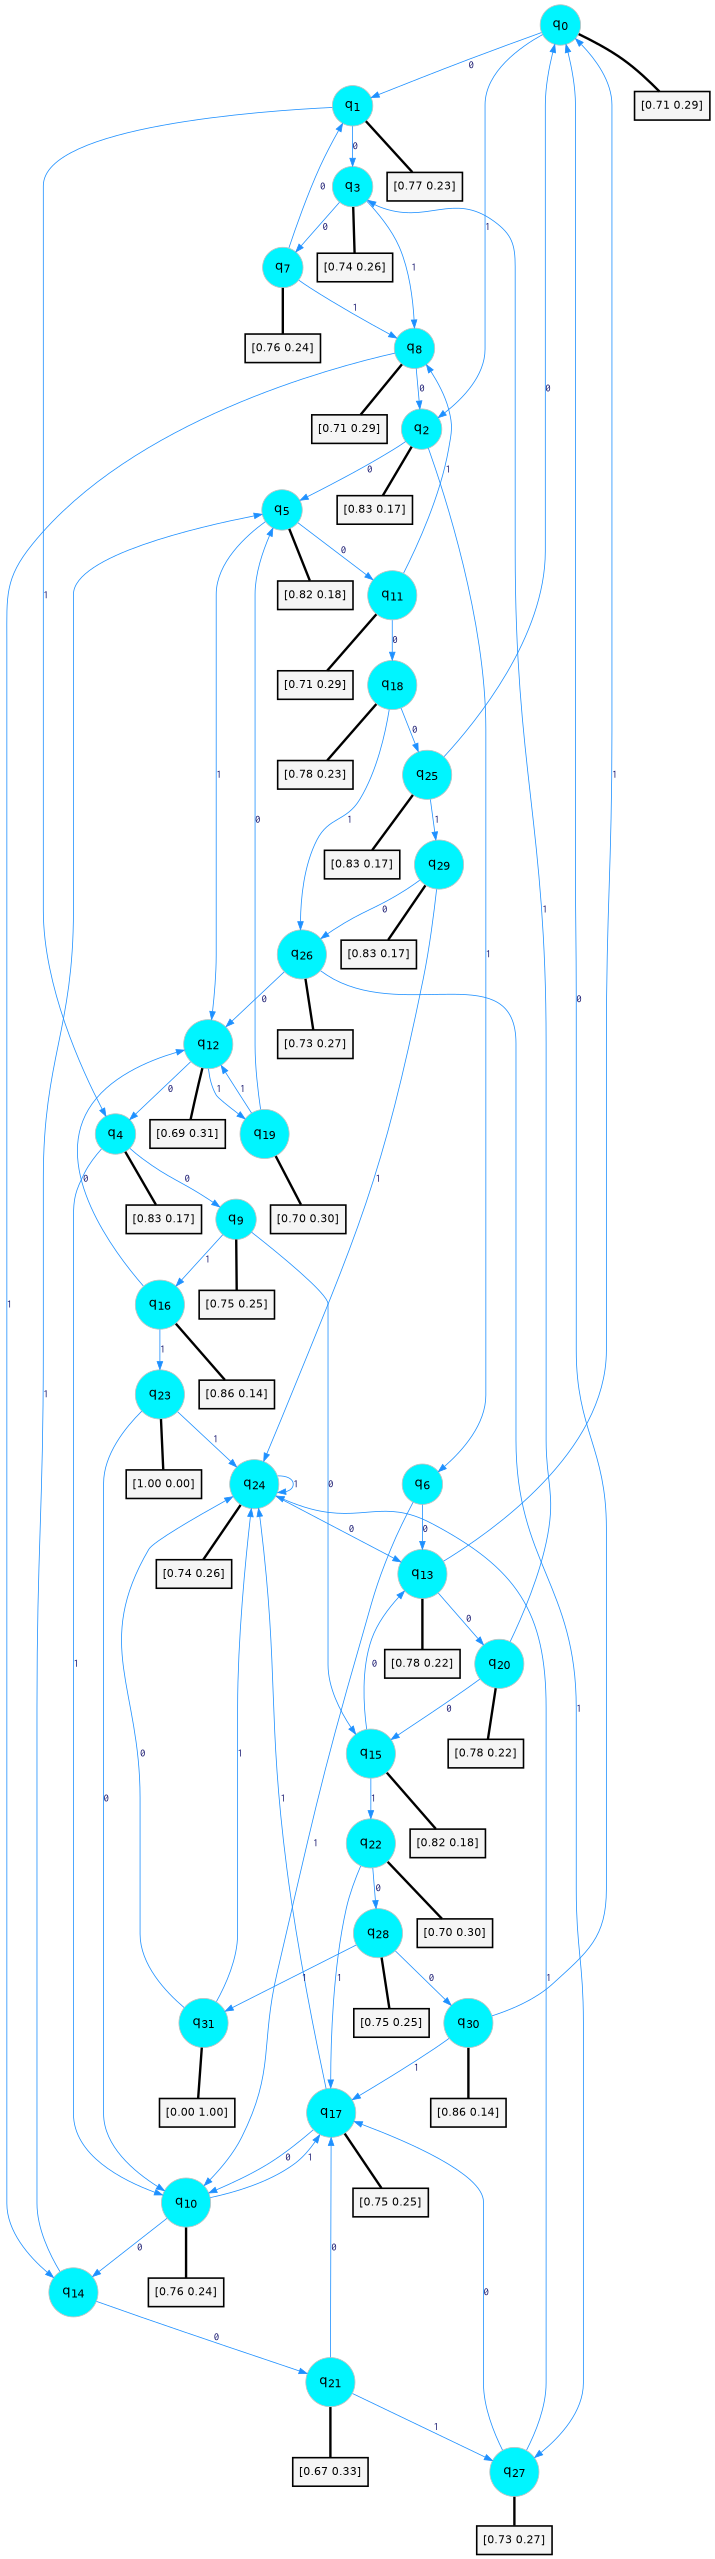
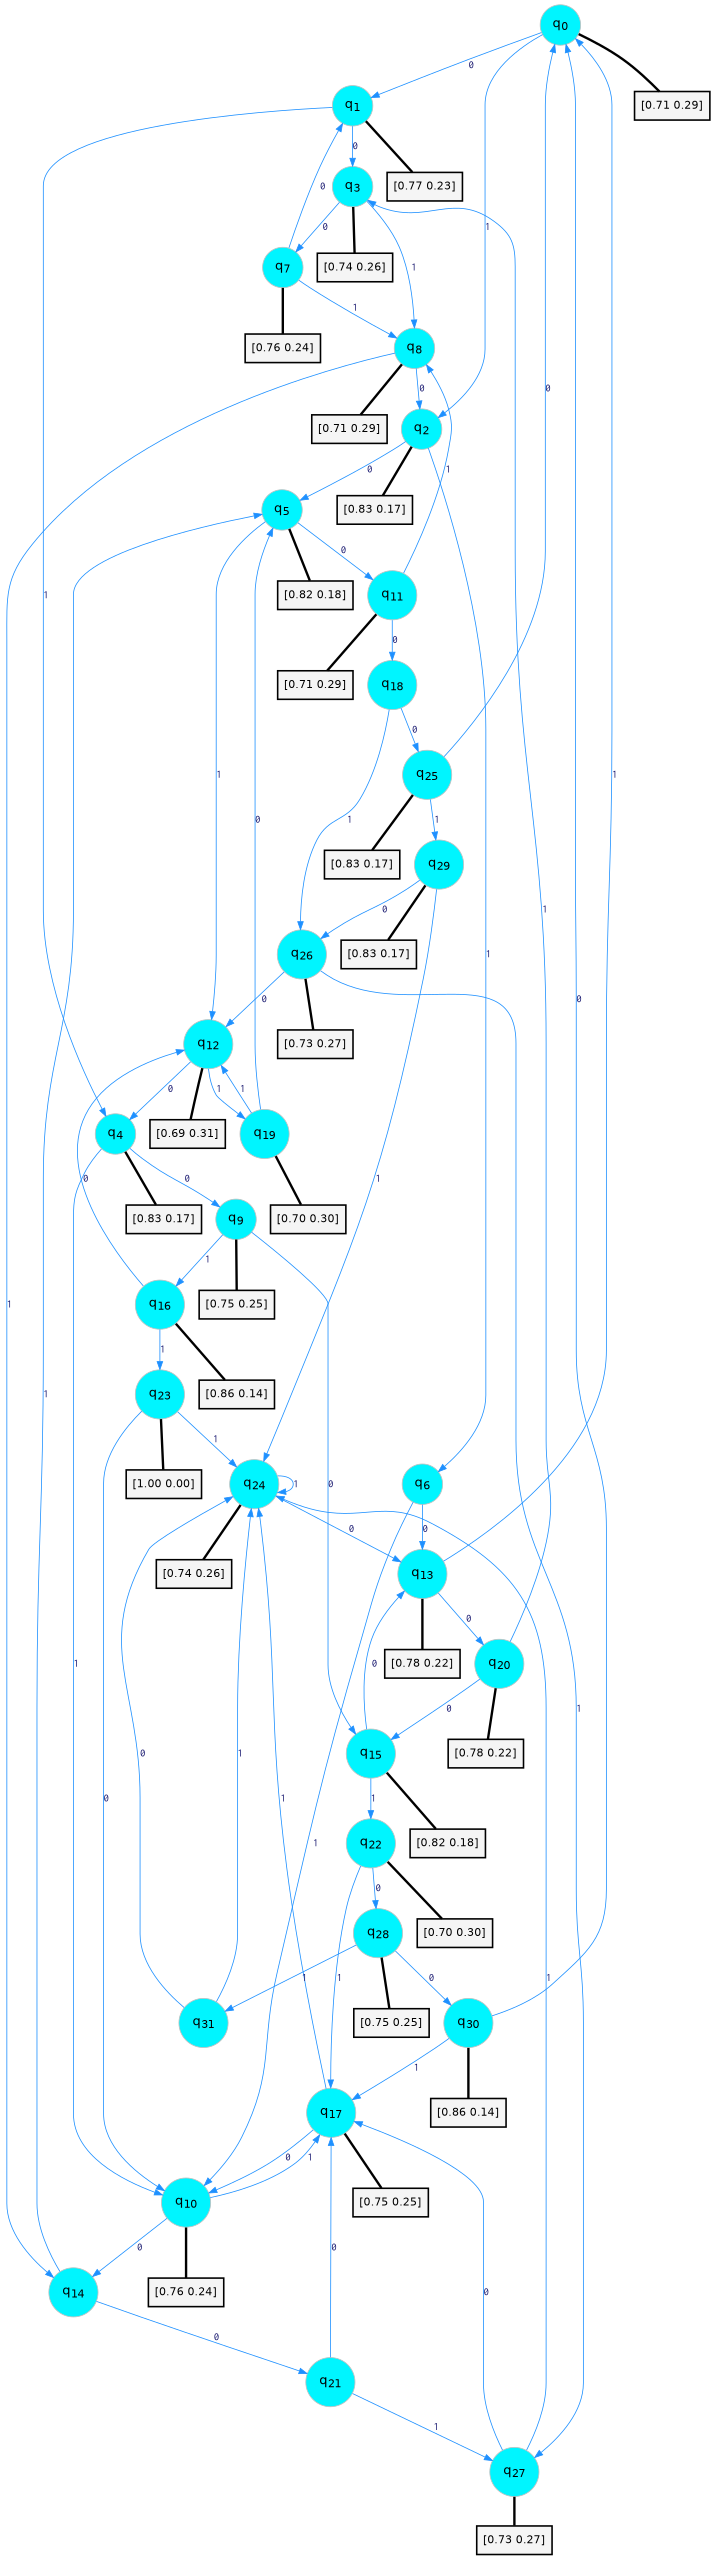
node "[0.78 0.23]": removed
node "[0.00 1.00]": removed
node "[0.67 0.33]": removed
